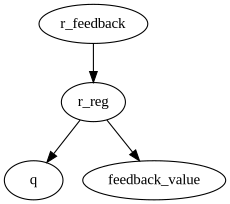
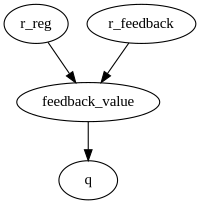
edge "r_feedback" -> "r_reg": now "r_feedback" -> "feedback_value"
edge "r_reg" -> "q": now "feedback_value" -> "q"
